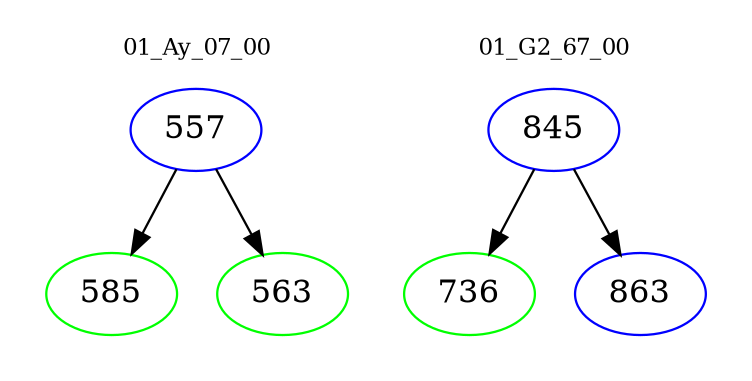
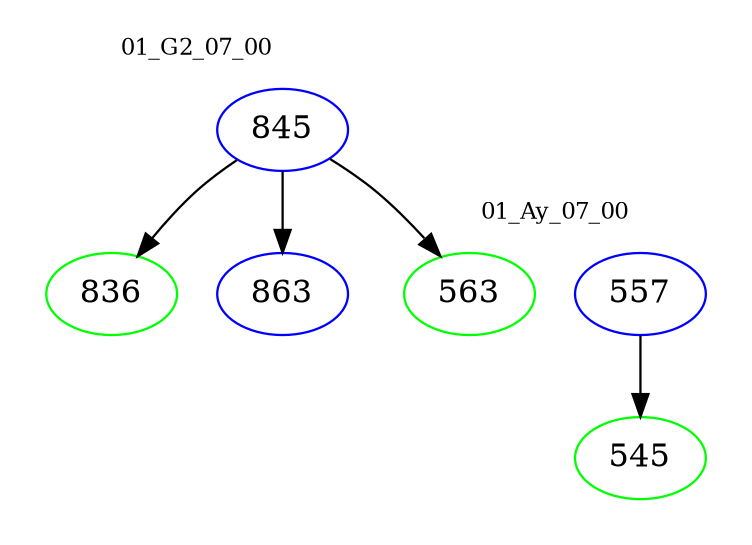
cluster "01_G2_67_00": label "01_G2_67_00" -> "01_G2_07_00"
edge "557" -> "563": now "845" -> "563"
node "585": label "585" -> "545"
node "736": label "736" -> "836"
